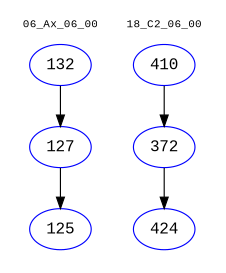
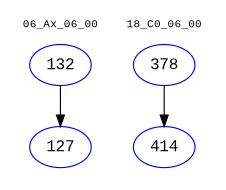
cluster "18_C2_06_00": label "18_C2_06_00" -> "18_C0_06_00"
node "410": removed
node "372": label "372" -> "378"
node "125": removed
node "424": label "424" -> "414"
